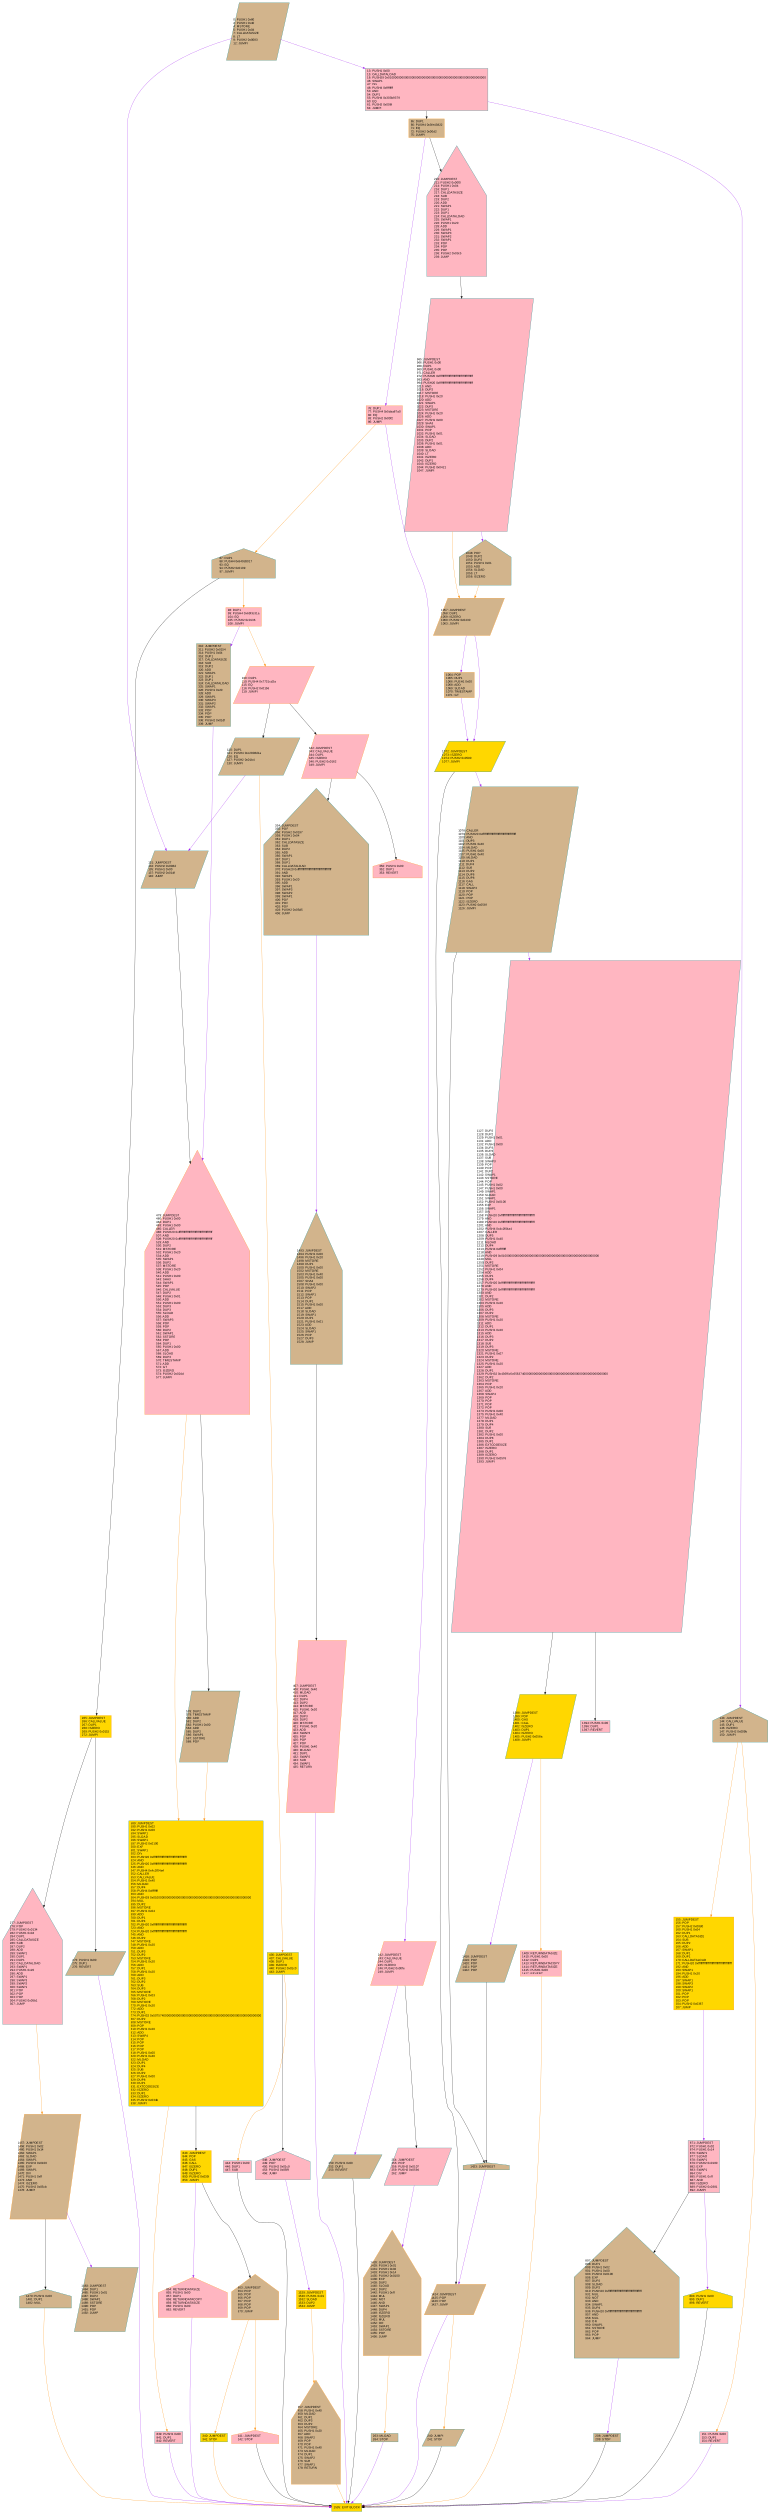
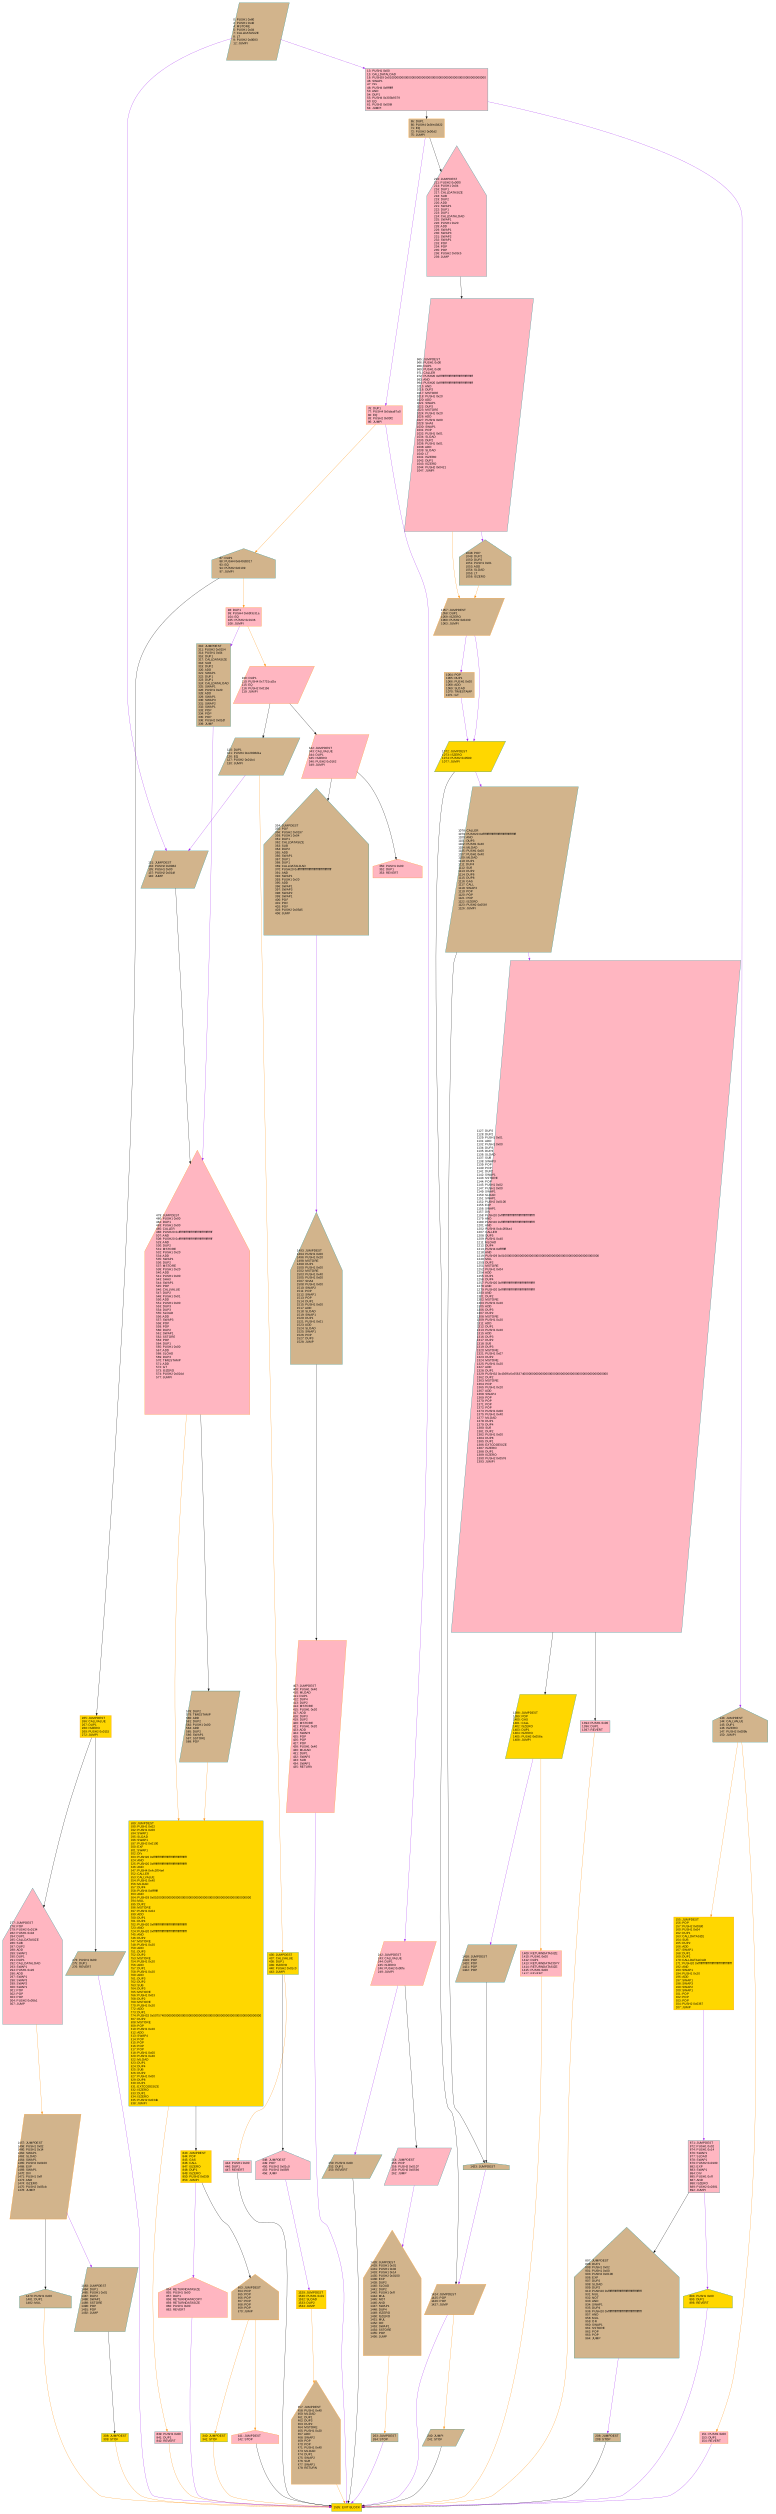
node "444: PUSH1 0x00 446: DUP1 447: SUB": label "444: PUSH1 0x00 446: DUP1 447: SUB" -> "444: PUSH1 0x00 446: DUP1 447: REVERT"
edge "1394: PUSH1 0x00 1396: DUP1 1397: REVERT" -> "1535: EXIT BLOCK": added
node "308: JUMPDEST 309: STOP": added
node "263: MLOAD 264: STOP": label "263: MLOAD 264: STOP" -> "263: JUMPDEST 264: STOP"
node "151: PUSH1 0x00 153: DUP1 154: REVERT": color teal -> darkorange
edge "839: PUSH1 0x00 841: DUP1 842: REVERT" -> "1535: EXIT BLOCK": color purple -> darkorange
edge "893: PUSH1 0x00 895: DUP1 896: REVERT" -> "1535: EXIT BLOCK": color black -> purple
